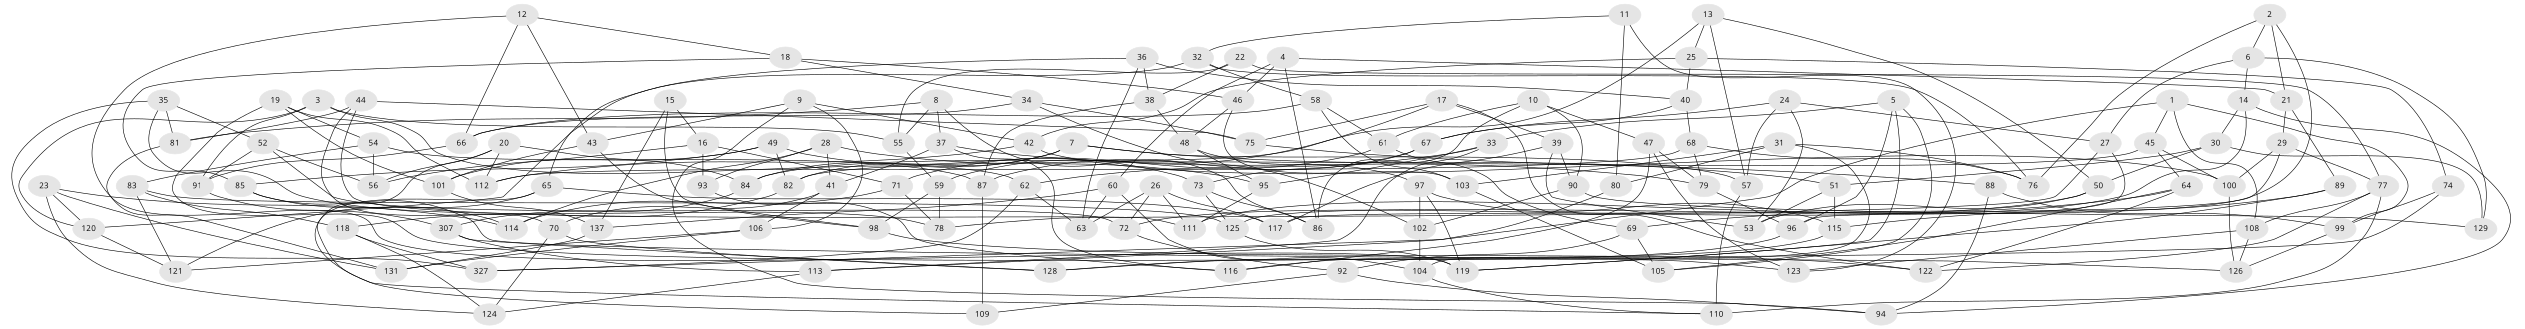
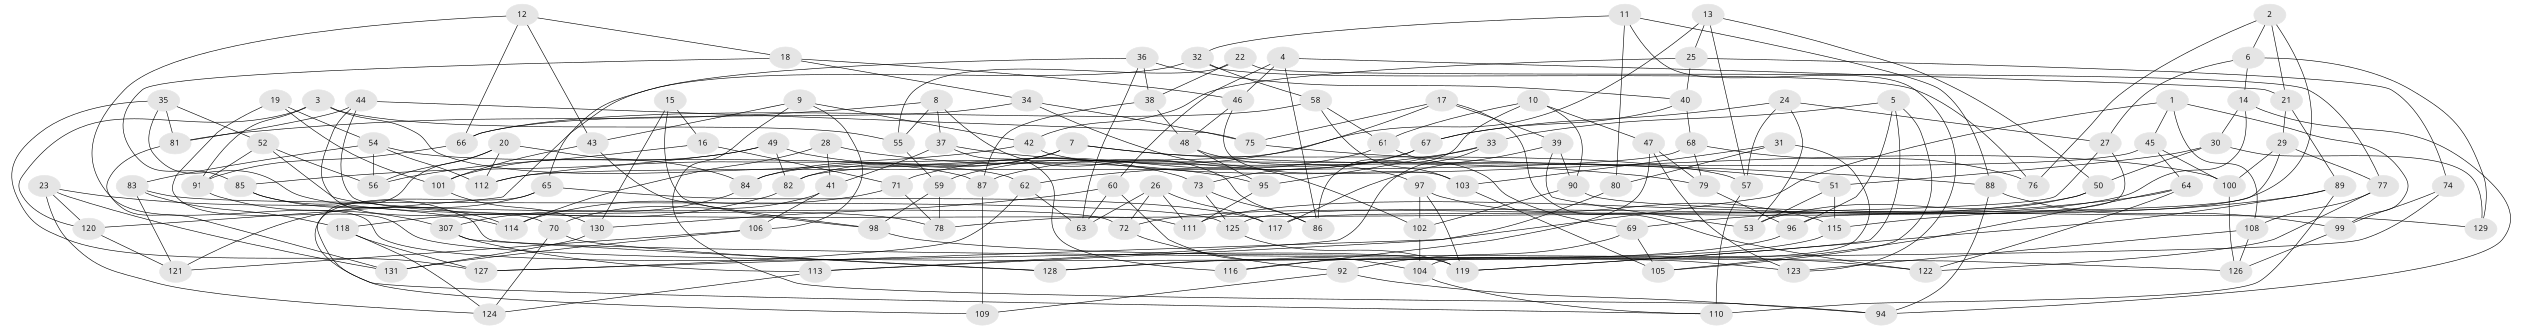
edge "11" -- "88": added
edge "19" -- "112": now "54" -- "112"
edge "31" -- "76": removed
node "93": removed
node "137": label "137" -> "130"
node "327": label "327" -> "127"
edge "77" -- "110": now "89" -- "110"
